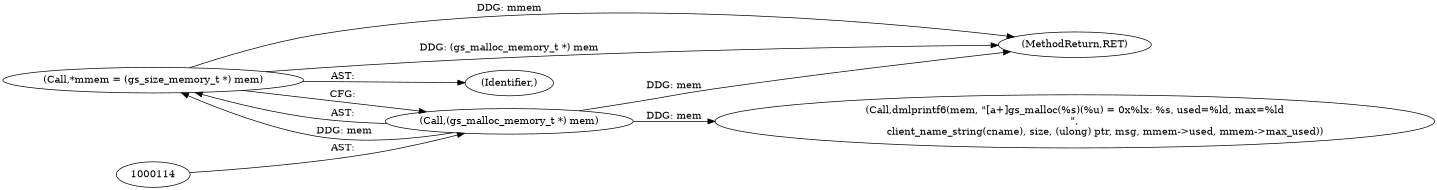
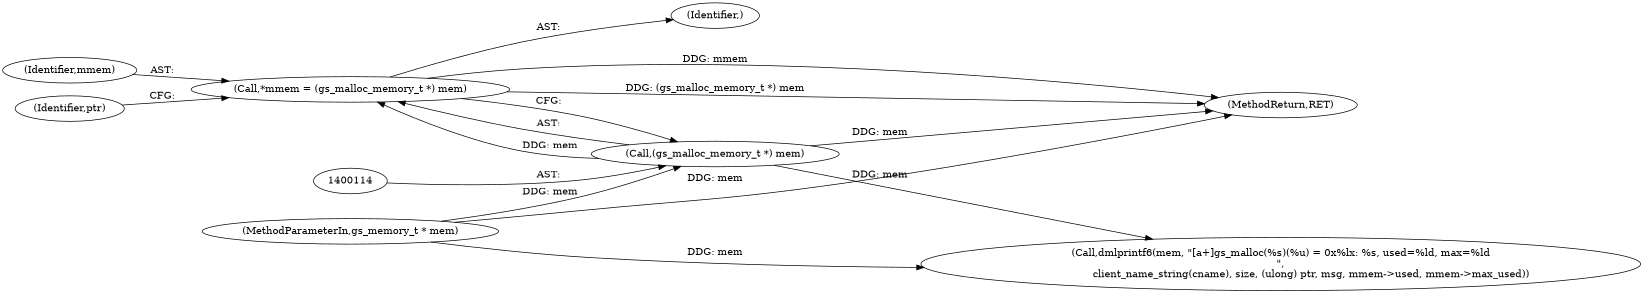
node "(Identifier,mmem)": added
node "(Call,*mmem = (gs_size_memory_t *) mem)": label "(Call,*mmem = (gs_size_memory_t *) mem)" -> "(Call,*mmem = (gs_malloc_memory_t *) mem)"
node "(Identifier,ptr)": added
node "1000114": label "1000114" -> "1400114"
node "(MethodParameterIn,gs_memory_t * mem)": added
